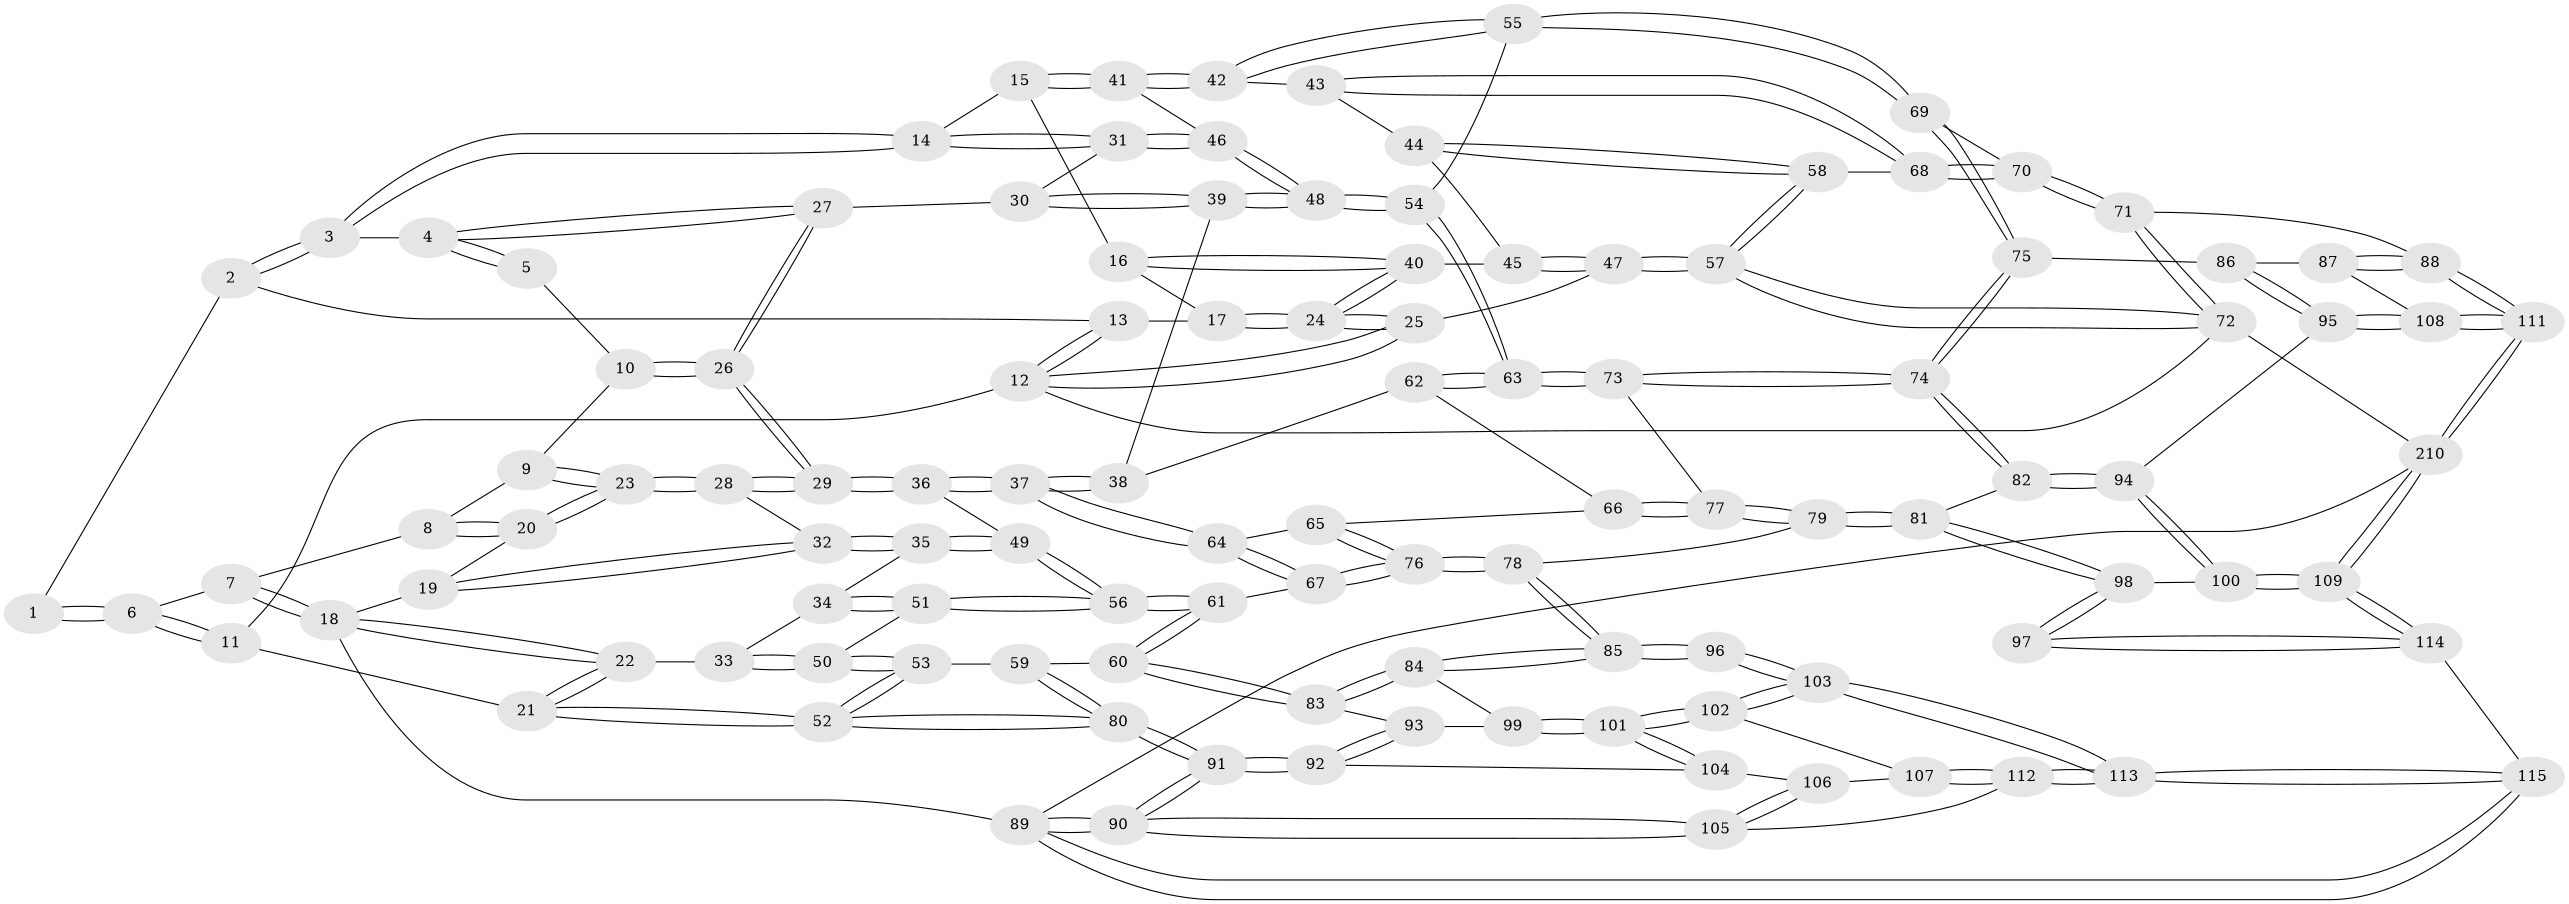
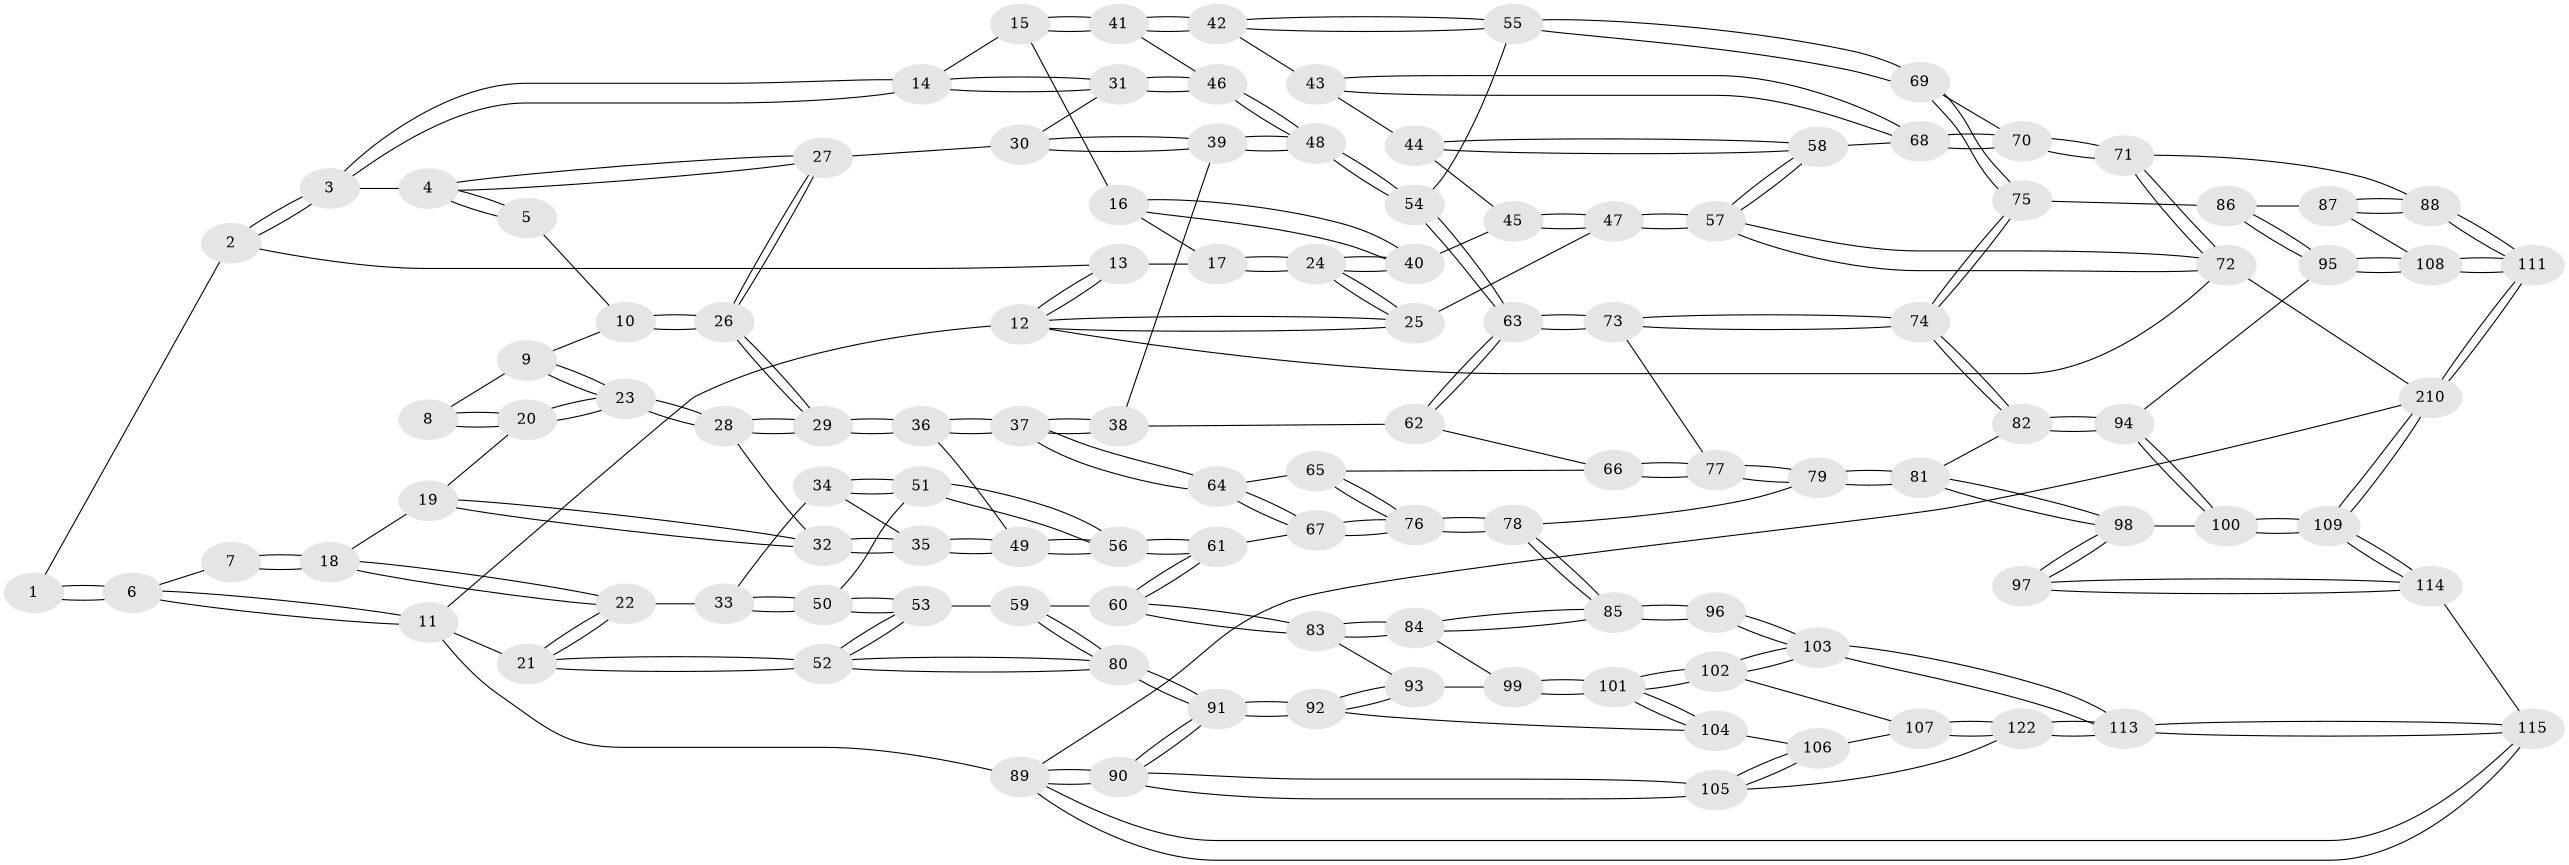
edge "8" -- "7": removed
node "112": label "112" -> "122"
edge "18" -- "89": now "11" -- "89"
